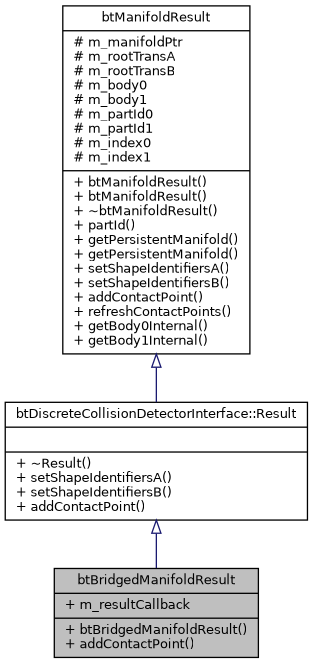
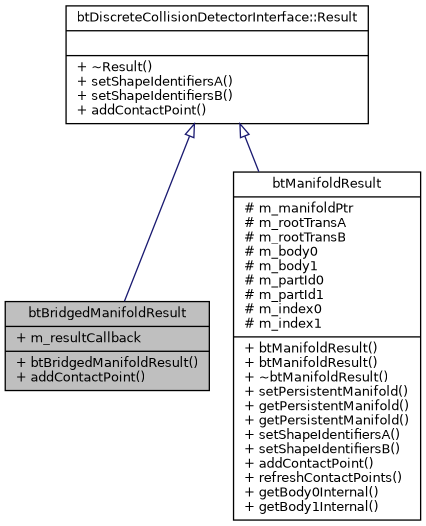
node "btManifoldResult": text "+ partId()" -> "+ setPersistentManifold()"
edge "btDiscreteCollisionDetectorInterface::Result" -> "btManifoldResult": reversed
